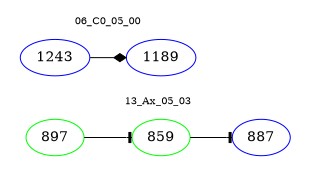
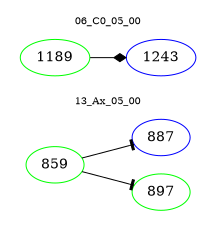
edge "1243" -> "1189": reversed
node "1189": color blue -> green
cluster "13_Ax_05_03": label "13_Ax_05_03" -> "13_Ax_05_00"
edge "897" -> "859": reversed
